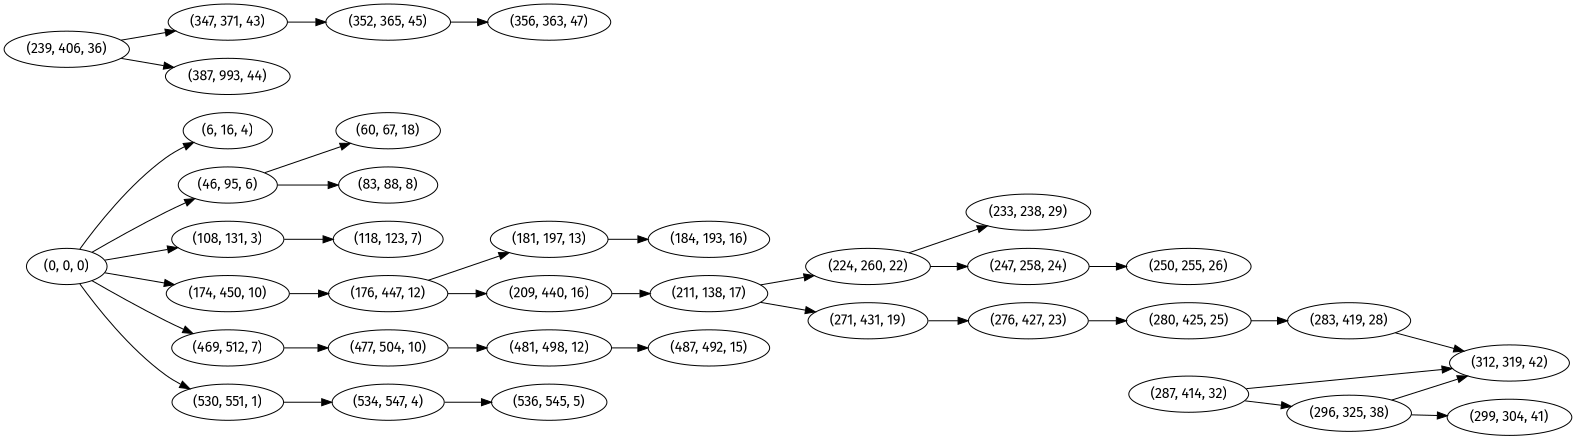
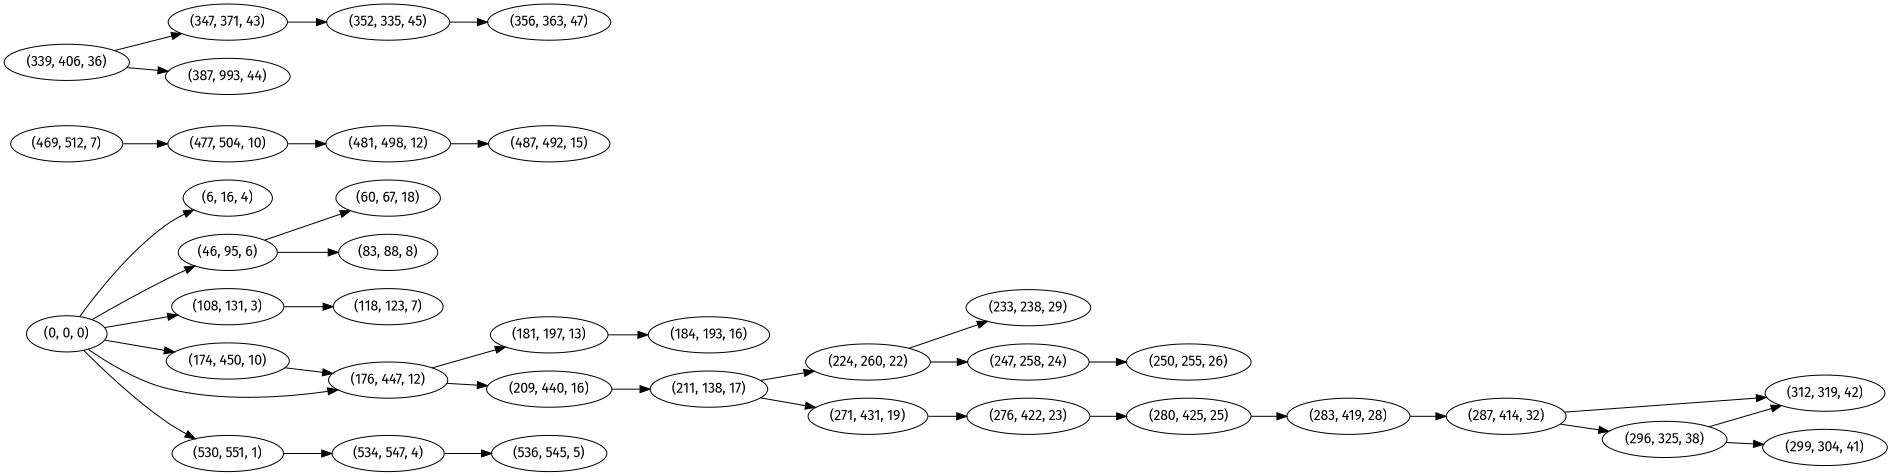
node "(352, 365, 45)": label "(352, 365, 45)" -> "(352, 335, 45)"
node "(239, 406, 36)": label "(239, 406, 36)" -> "(339, 406, 36)"
edge "(0, 0, 0)" -> "(469, 512, 7)": now "(0, 0, 0)" -> "(176, 447, 12)"
node "(276, 427, 23)": label "(276, 427, 23)" -> "(276, 422, 23)"
edge "(283, 419, 28)" -> "(312, 319, 42)": now "(283, 419, 28)" -> "(287, 414, 32)"
